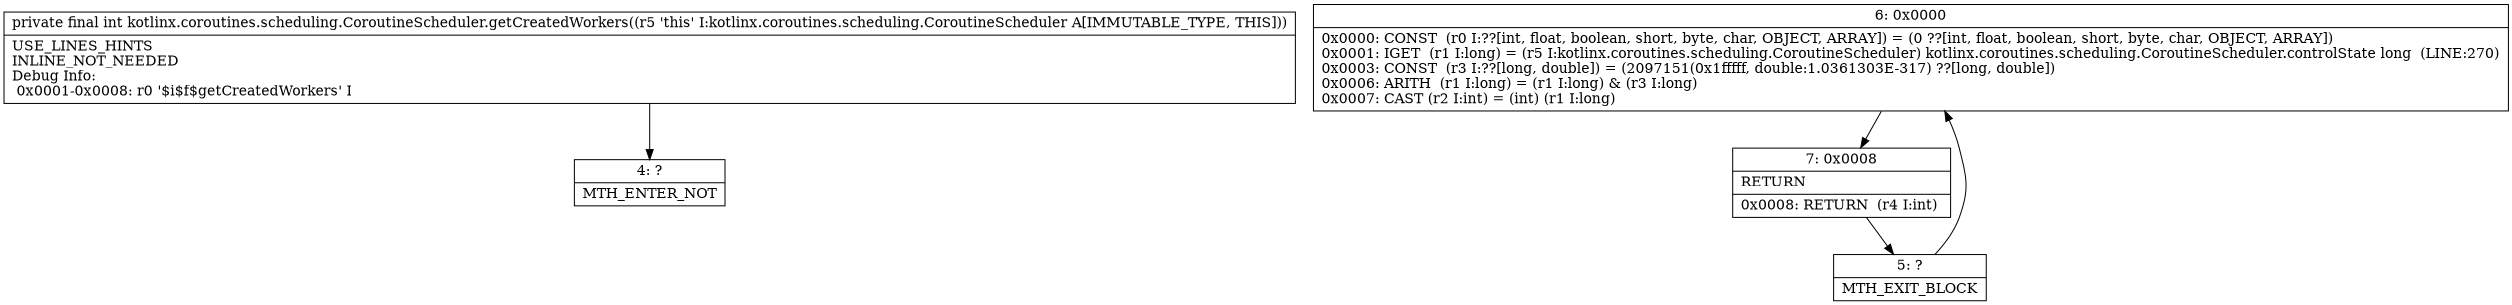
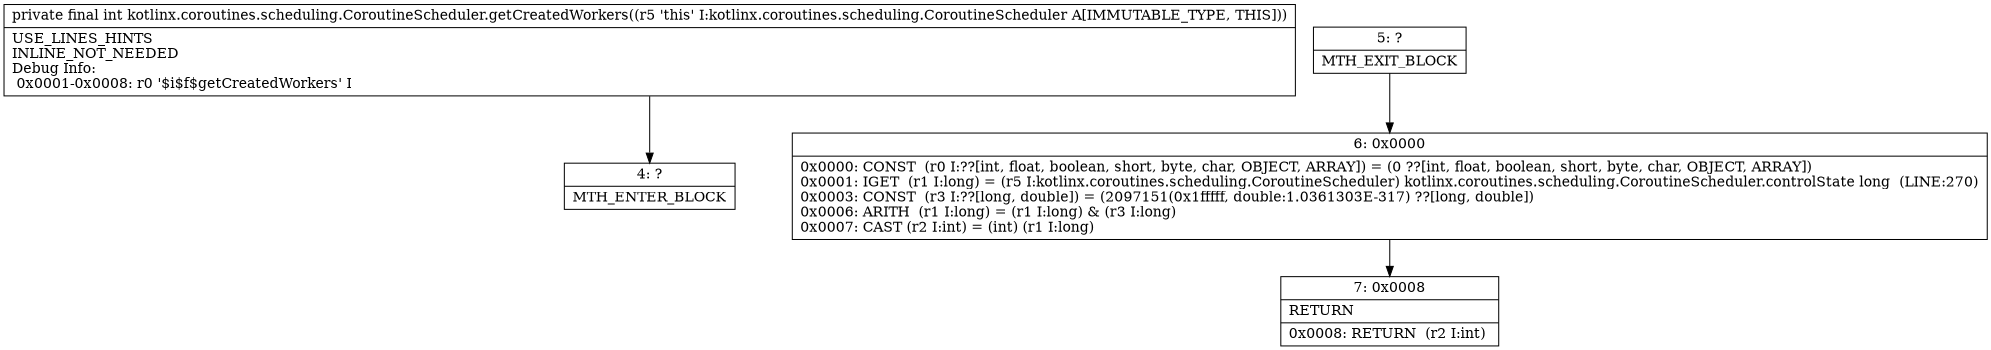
node "4: ?": text "MTH_ENTER_NOT" -> "MTH_ENTER_BLOCK"
node "7: 0x0008": text "0x0008: RETURN  (r4 I:int)" -> "0x0008: RETURN  (r2 I:int)"
edge "7: 0x0008" -> "5: ?": removed
